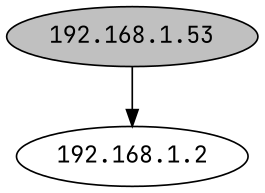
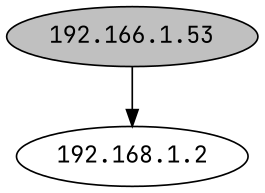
node "192.168.1.53": label "192.168.1.53" -> "192.166.1.53"
